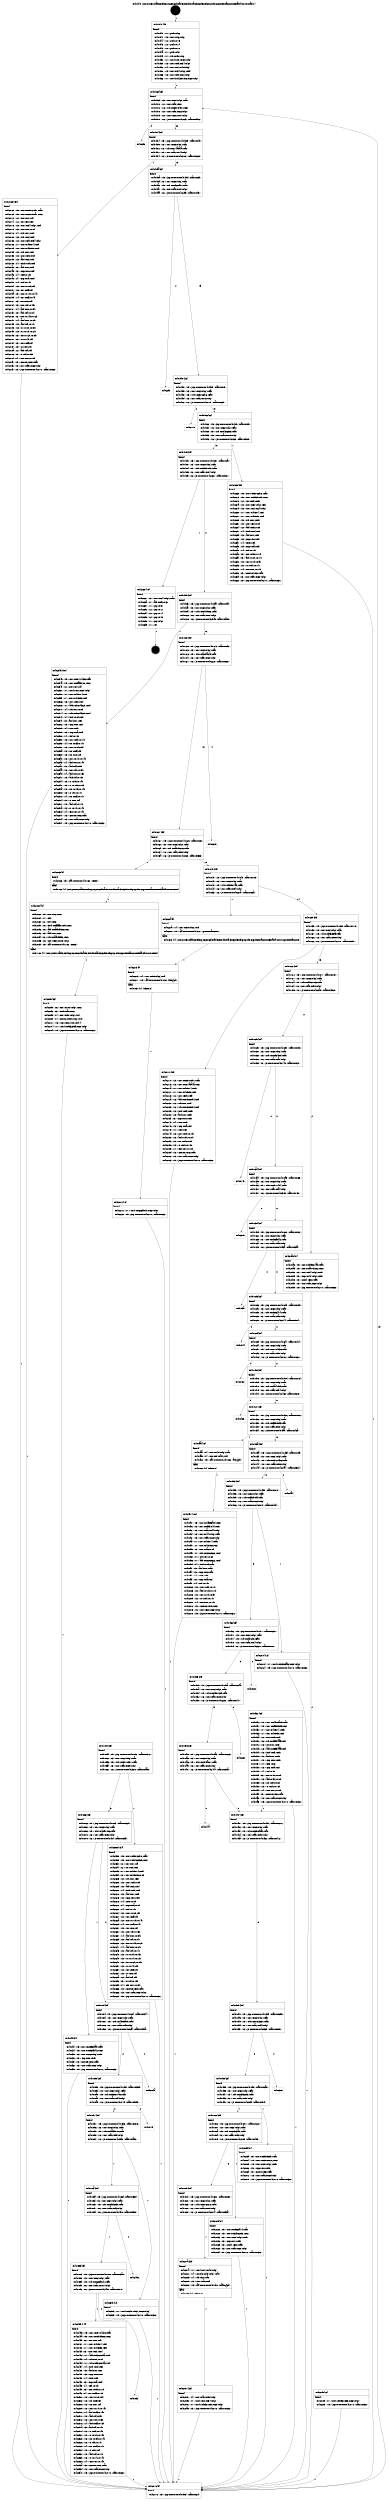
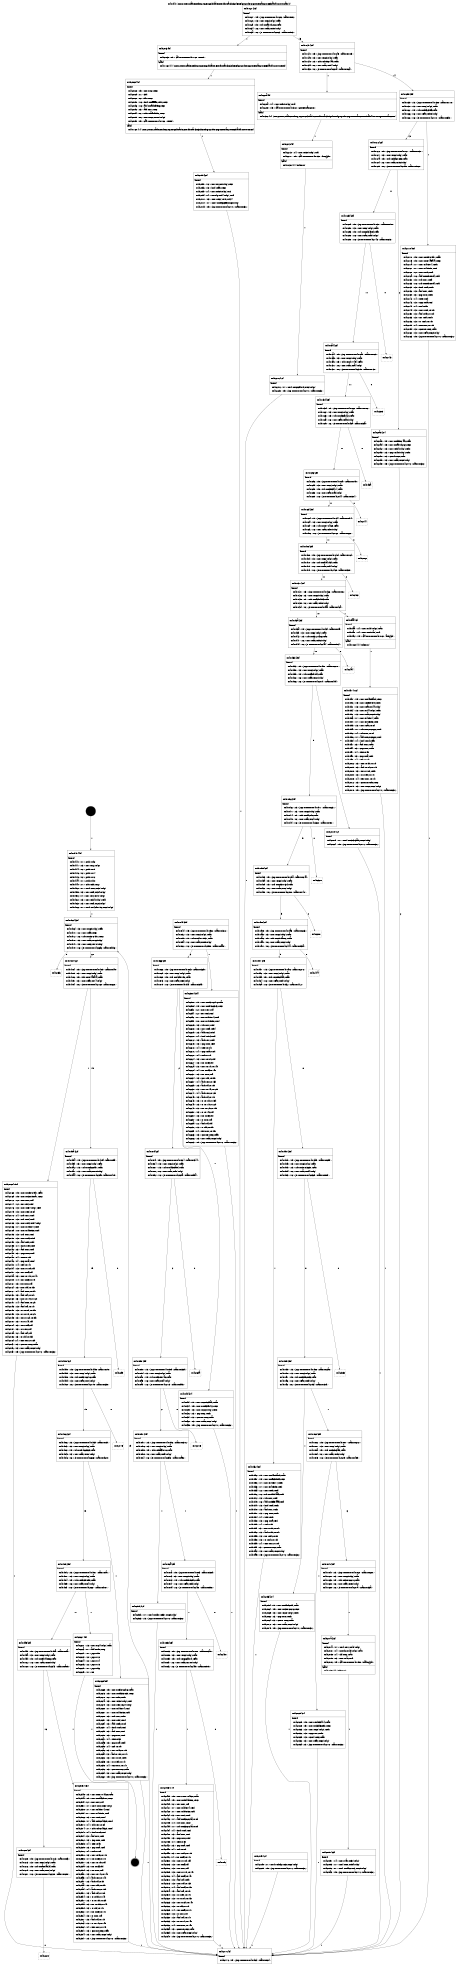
edge "0x401c0e [25]" -> "0x401c27 [25]": removed, label "16"
edge "0x401f52 [88]" -> "0x401db7 [25]": reversed
